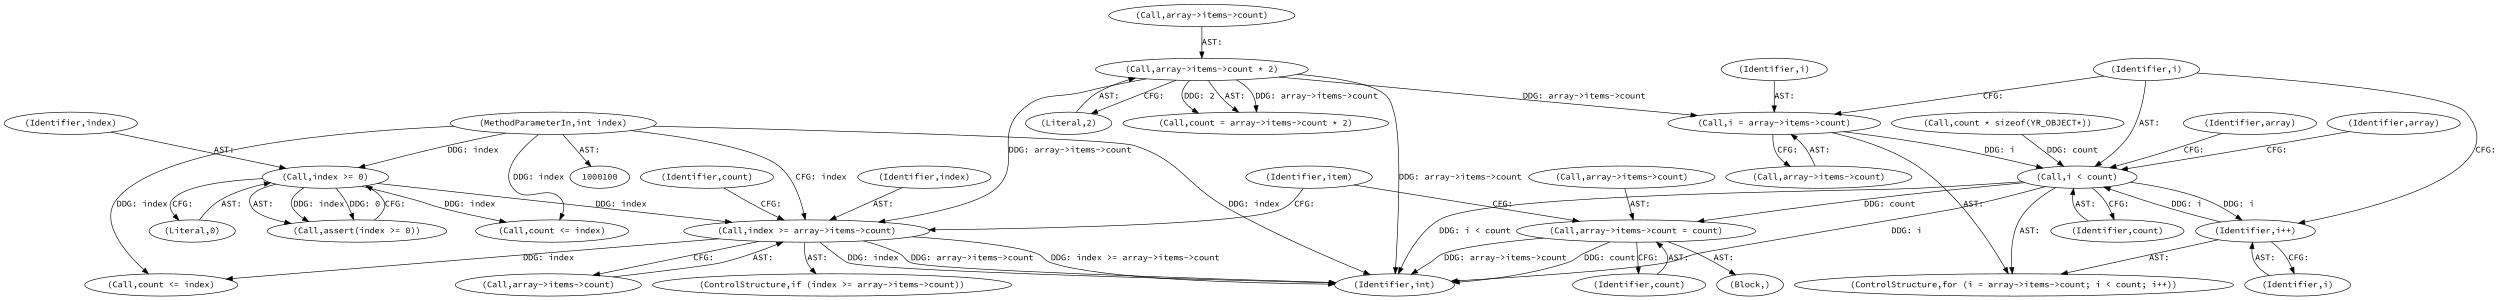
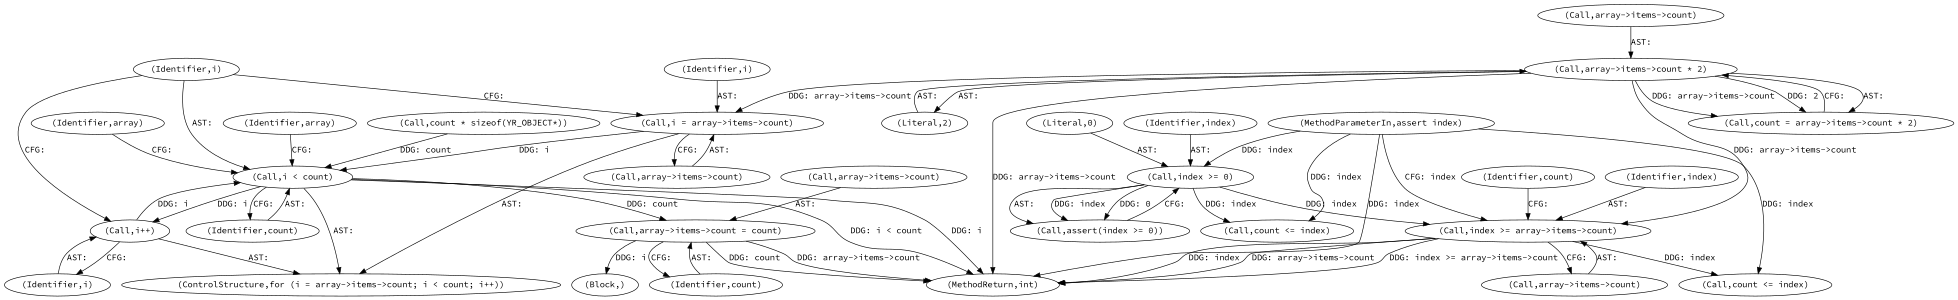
edge "(Call,count = array->items->count * 2)" -> "(Call,array->items->count * 2)": added, label "CFG:"
edge "(Call,array->items->count * 2)" -> "(Literal,2)": label "CFG: " -> "AST: "
node "(MethodParameterIn,int index)": label "(MethodParameterIn,int index)" -> "(MethodParameterIn,assert index)"
node "1000100": removed
node "(Identifier,item)": removed
edge "(Call,index >= 0)" -> "(Literal,0)": removed, label "CFG:"
node "(Identifier,i++)": label "(Identifier,i++)" -> "(Call,i++)"
edge "(Call,array->items->count = count)" -> "(Block,)": label "AST: " -> "DDG: i"
node "(ControlStructure,if (index >= array->items->count))": removed
node "(Identifier,int)": label "(Identifier,int)" -> "(MethodReturn,int)"
